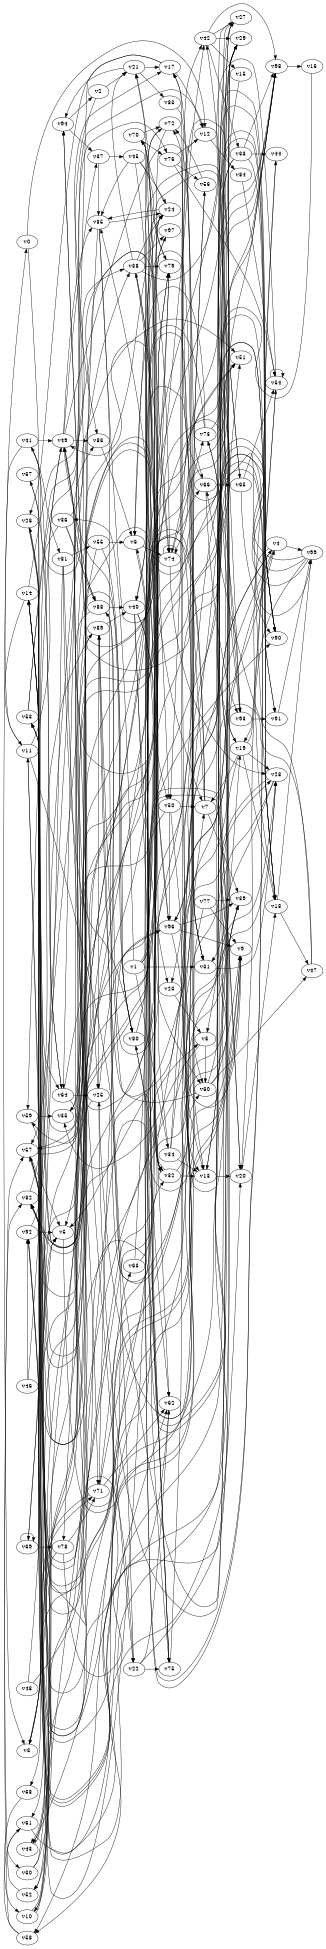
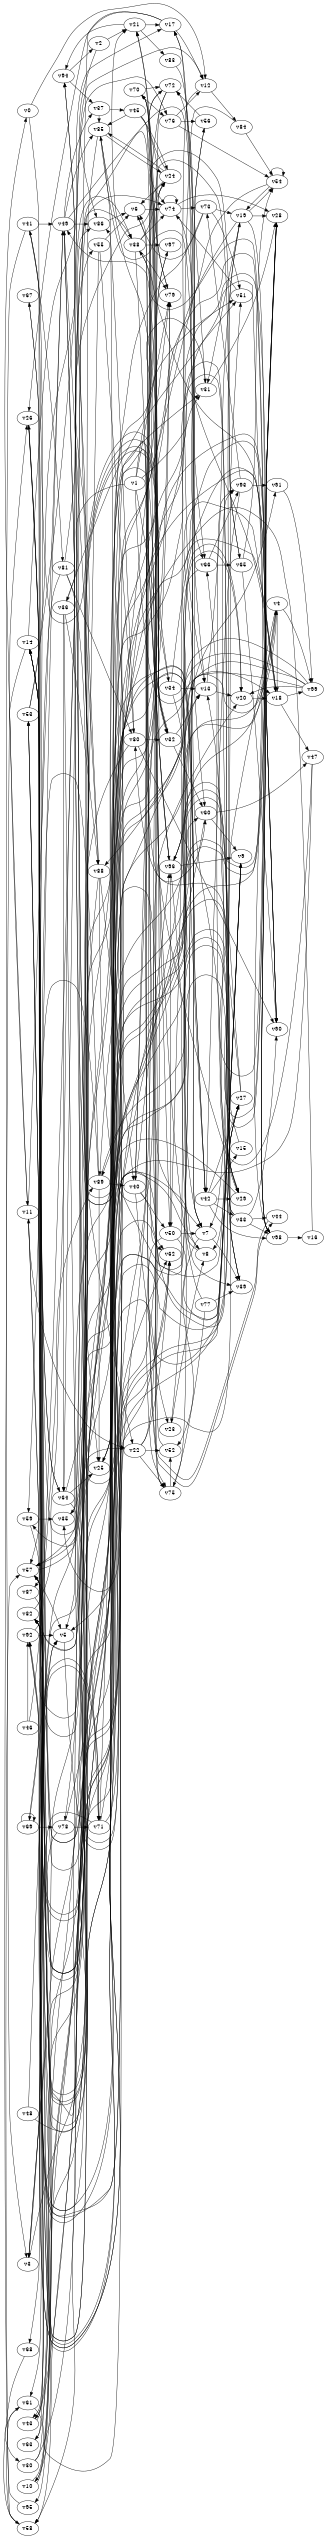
edge "v60" -> "v91": removed
edge "v7" -> "v40": reversed
edge "v80" -> "v49": now "v80" -> "v86"
edge "v98" -> "v82": now "v42" -> "v82"
edge "v77" -> "v9": now "v77" -> "v75"
edge "v63" -> "v32": removed
edge "v22" -> "v52": added
node "v87": added
edge "v68" -> "v10": now "v68" -> "v58"
node "v95": added
